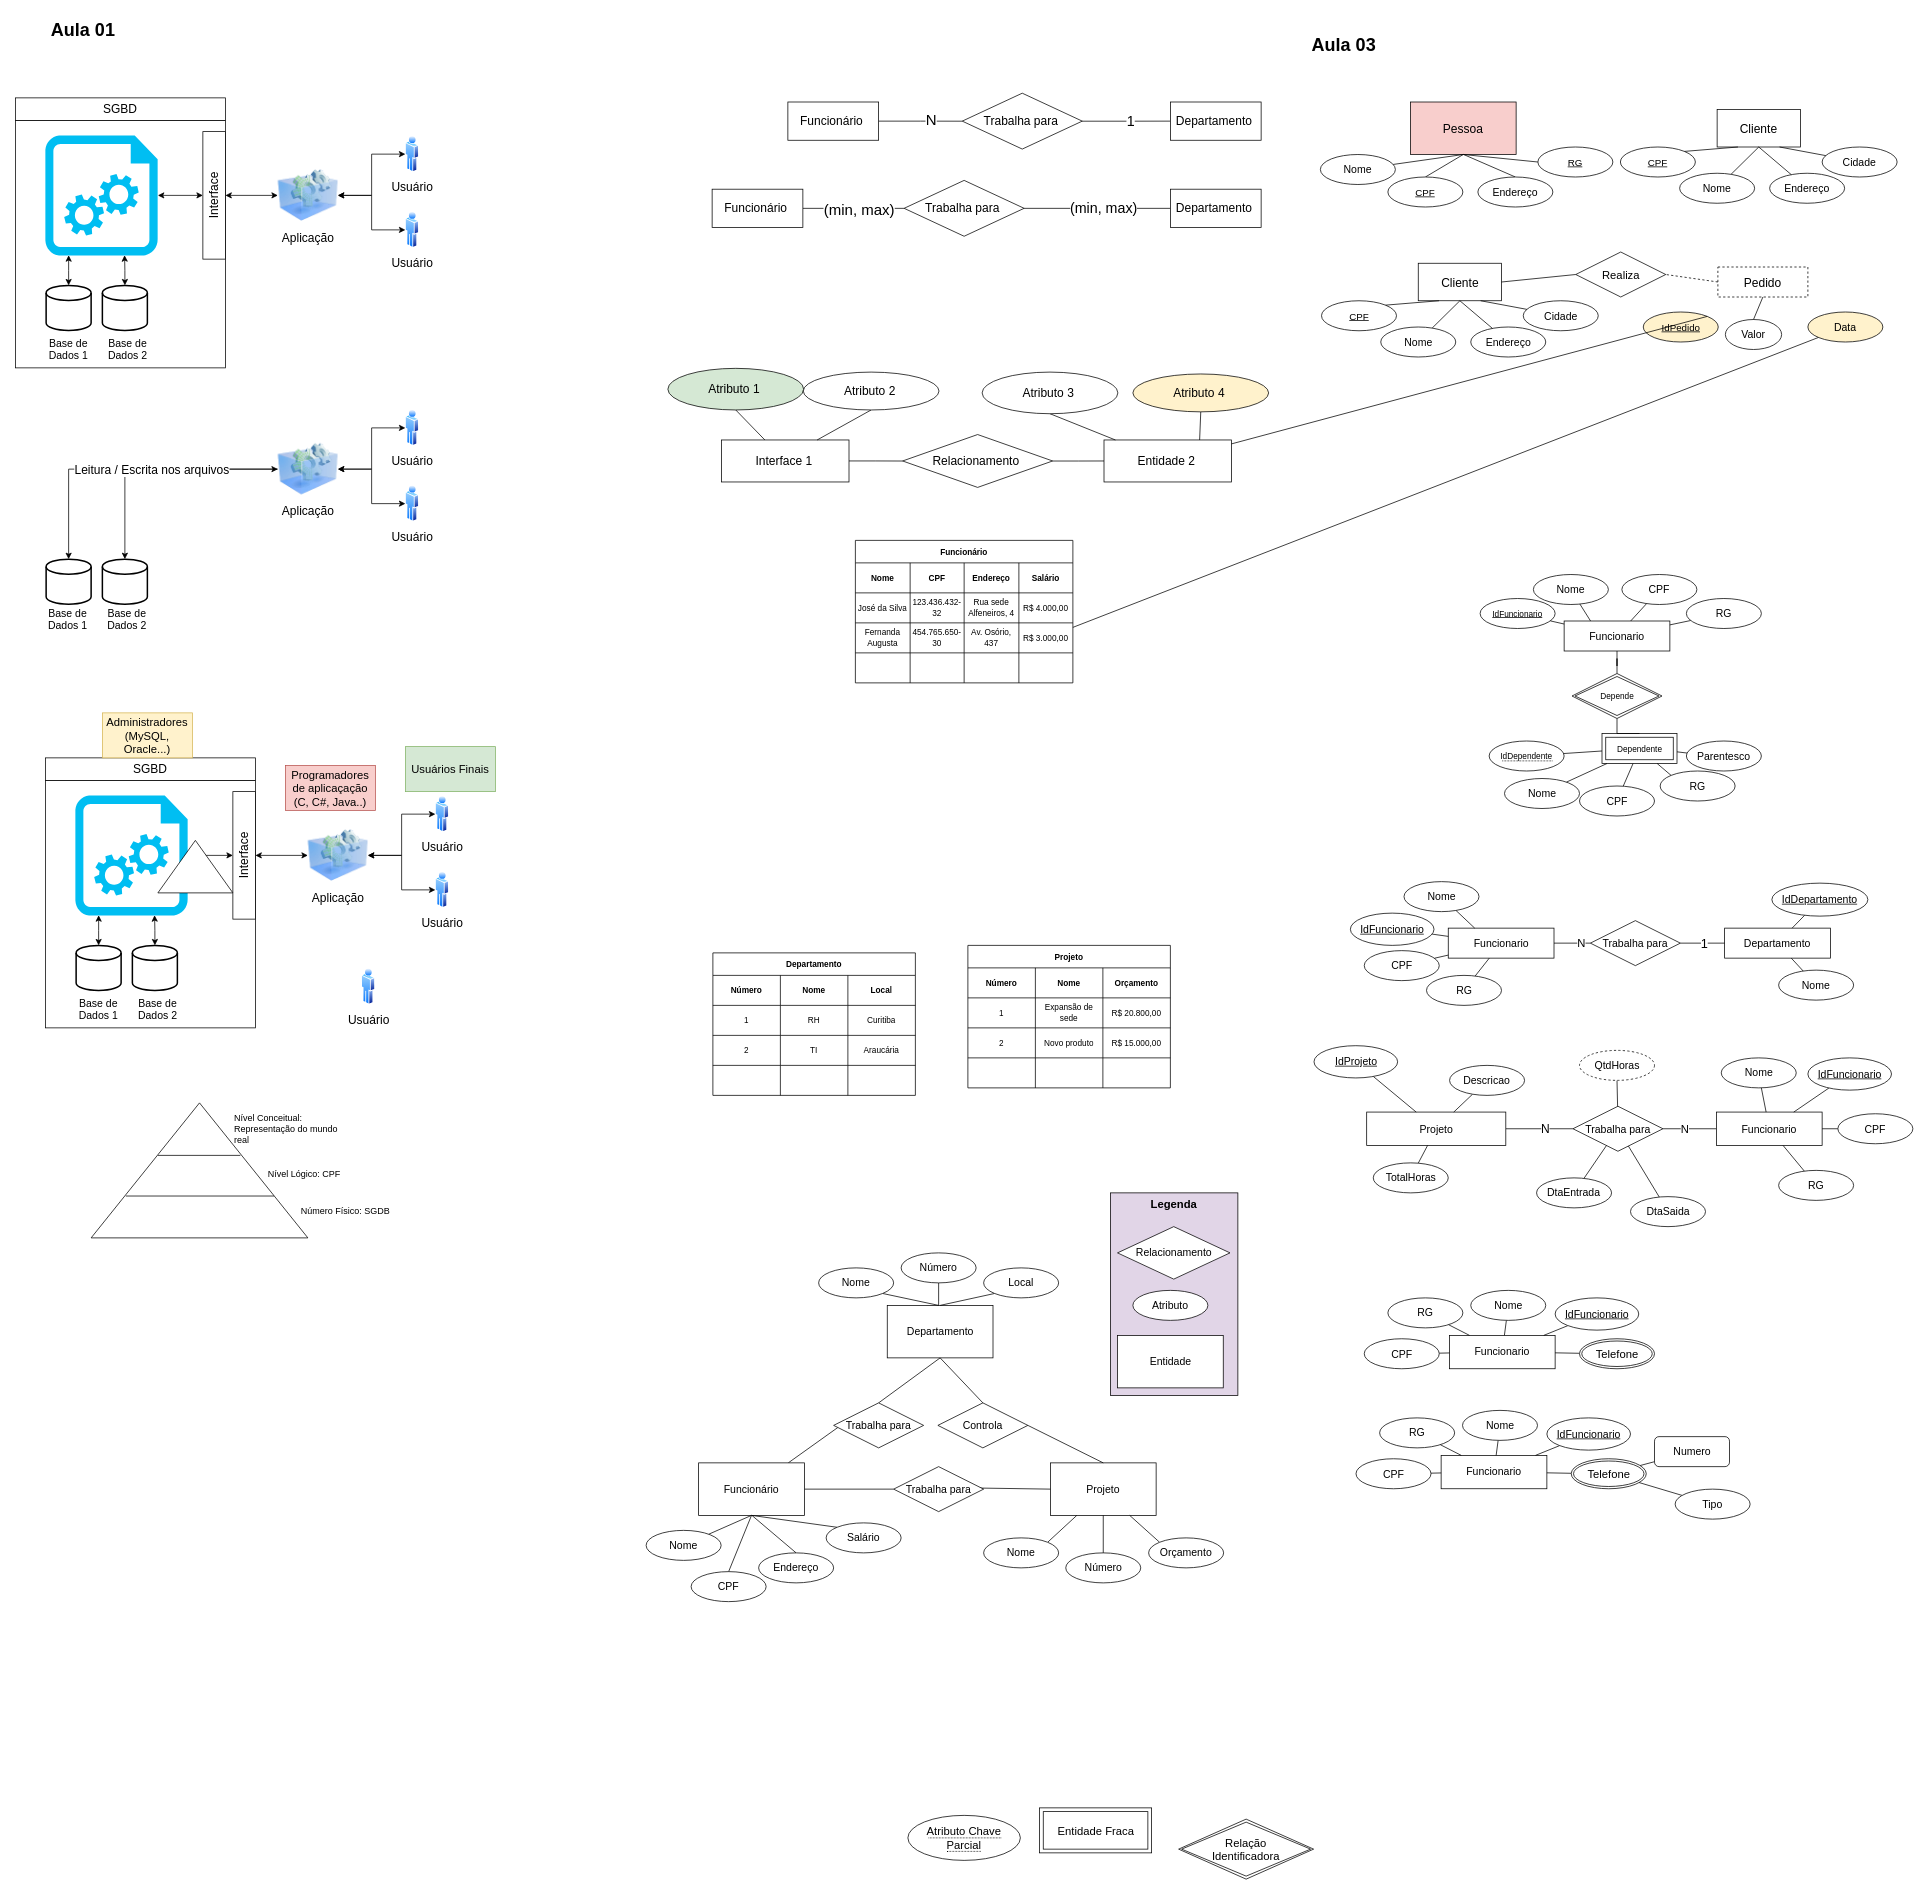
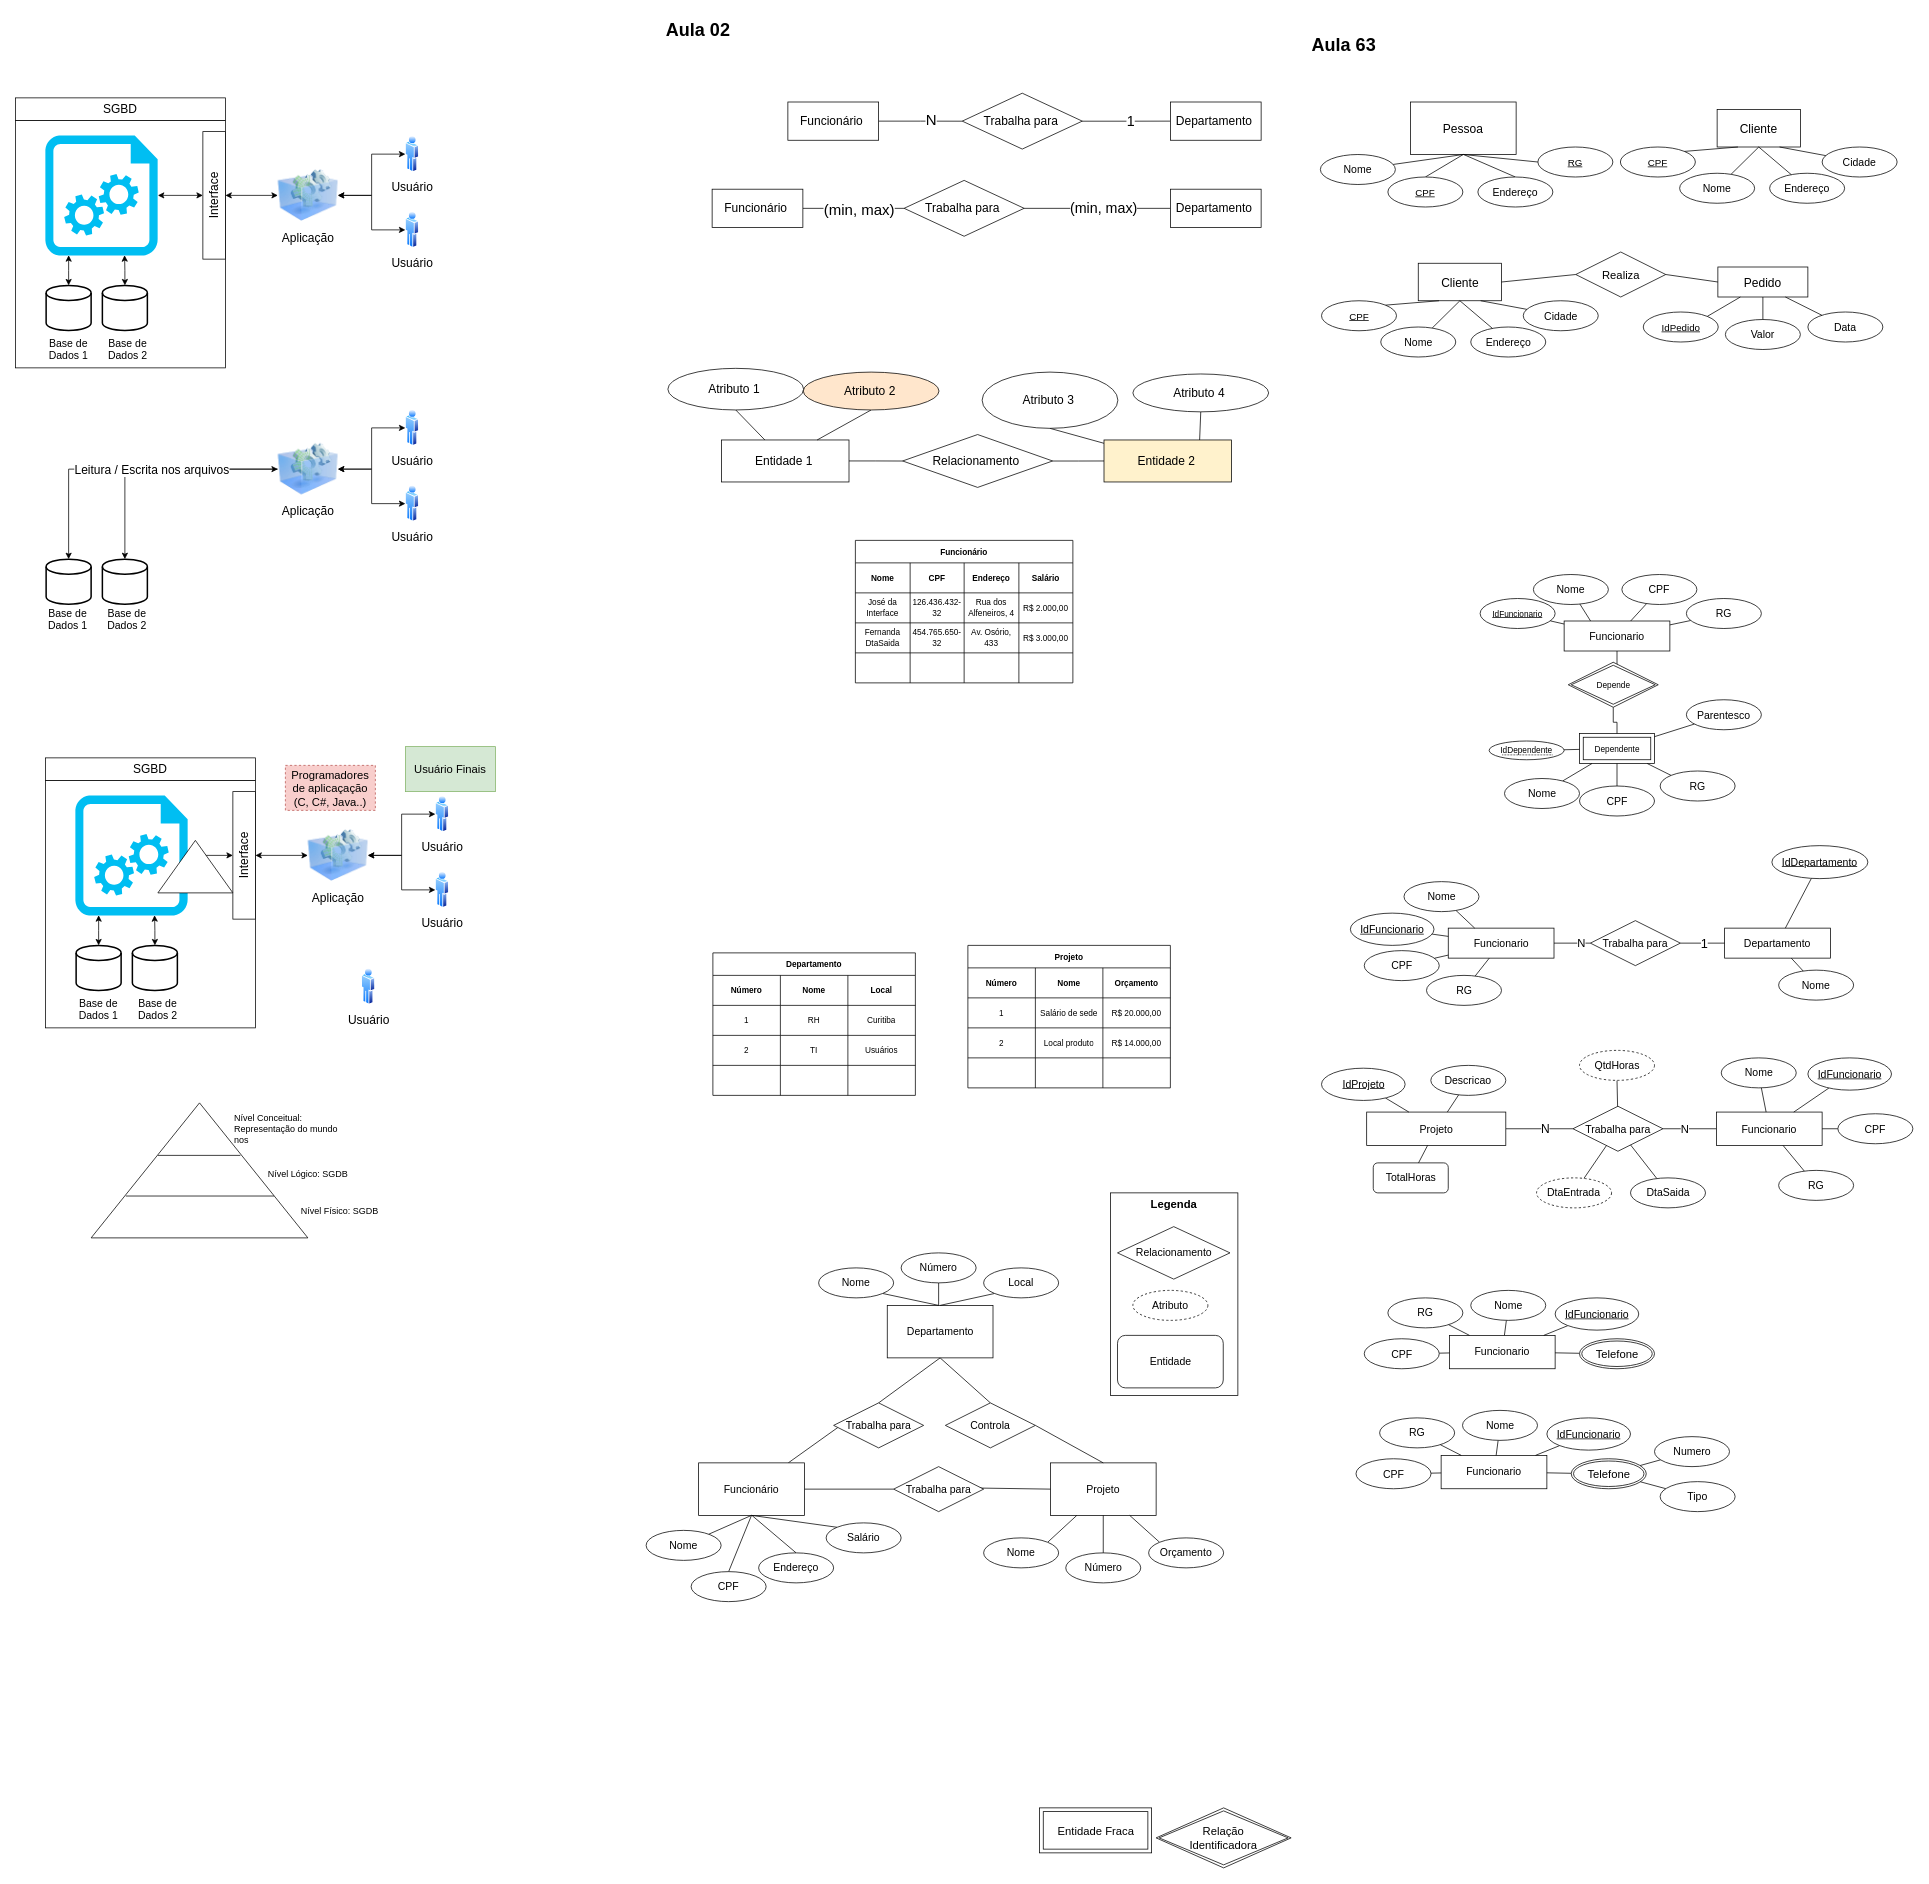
node "Aula 01": removed
node "Aula 02": added
node "Aula 03": label "Aula 03" -> "Aula 63"
node "Pessoa": fillcolor #f8cecc -> #ffffff
edge "Realiza" -- "Pedido": style dashed -> solid
node "Pedido": style dashed -> solid
node "IdPedido": fillcolor #fff2cc -> #ffffff
node "Data": fillcolor #fff2cc -> #ffffff
node "Valor": size 56x30 -> 75x30
edge "IdPedido" -- "Entidade 2": now "IdPedido" -- "Pedido"
node "Atributo 1": fillcolor #d5e8d4 -> #ffffff
node "Atributo 2": fillcolor #ffffff -> #ffe6cc
node "Atributo 3": size 136x42 -> 136x56
node "Atributo 4": fillcolor #fff2cc -> #ffffff
node "Interface 1": label "Interface 1" -> "Entidade 1"
node "Entidade 2": fillcolor #ffffff -> #fff2cc
edge "Data" -- "R$ 3.000,00": now "Data" -- "Pedido"
node "José da Silva": label "José da Silva" -> "José da Interface"
node "123.436.432-32": label "123.436.432-32" -> "126.436.432-32"
node "Rua sede Alfeneiros, 4": label "Rua sede Alfeneiros, 4" -> "Rua dos Alfeneiros, 4"
node "R$ 4.000,00": label "R$ 4.000,00" -> "R$ 2.000,00"
node "Fernanda Augusta": label "Fernanda Augusta" -> "Fernanda DtaSaida"
node "454.765.650-30": label "454.765.650-30" -> "454.765.650-32"
node "Av. Osório, 437": label "Av. Osório, 437" -> "Av. Osório, 433"
node "Depende": moved (1617, 696) -> (1613, 685)
node "Administradores (MySQL, Oracle...)": removed
node "Dependente": moved (1640, 749) -> (1617, 749)
node "IdDependente": size 75x30 -> 75x19
node "Parentesco": moved (1724, 756) -> (1724, 715)
node "Usuários Finais": label "Usuários Finais" -> "Usuário Finais"
node "Programadores de aplicaçação (C, C#, Java..)": style solid -> dashed
node "IdDepartamento": moved (1820, 900) -> (1820, 862)
node "Expansão de sede": label "Expansão de sede" -> "Salário de sede"
node "R$ 20.800,00": label "R$ 20.800,00" -> "R$ 20.000,00"
node "Novo produto": label "Novo produto" -> "Local produto"
node "R$ 15.000,00": label "R$ 15.000,00" -> "R$ 14.000,00"
node "Araucária": label "Araucária" -> "Usuários"
node "IdProjeto": moved (1356, 1062) -> (1363, 1084)
node "Descricao": moved (1487, 1080) -> (1468, 1080)
node "Nível Conceitual: Representação do mundo real": label "Nível Conceitual: Representação do mundo real" -> "Nível Conceitual: Representação do mundo nos"
node "Nível Lógico: CPF": label "Nível Lógico: CPF" -> "Nível Lógico: SGDB"
node "TotalHoras": shape ellipse -> rounded rectangle
node "DtaEntrada": style solid -> dashed
node "Legenda": fillcolor #e1d5e7 -> #ffffff
node "Número Físico: SGDB": label "Número Físico: SGDB" -> "Nível Físico: SGDB"
node "DtaSaida": moved (1668, 1212) -> (1668, 1193)
node "Atributo": style solid -> dashed
node "Entidade": shape rectangle -> rounded rectangle
node "Controla": moved (983, 1425) -> (990, 1425)
node "Numero": shape rounded rectangle -> ellipse
node "Tipo": moved (1713, 1504) -> (1698, 1497)
node "Atributo Chave Parcial": removed
node "RelaçãoIdentificadora": moved (1246, 1849) -> (1224, 1838)
